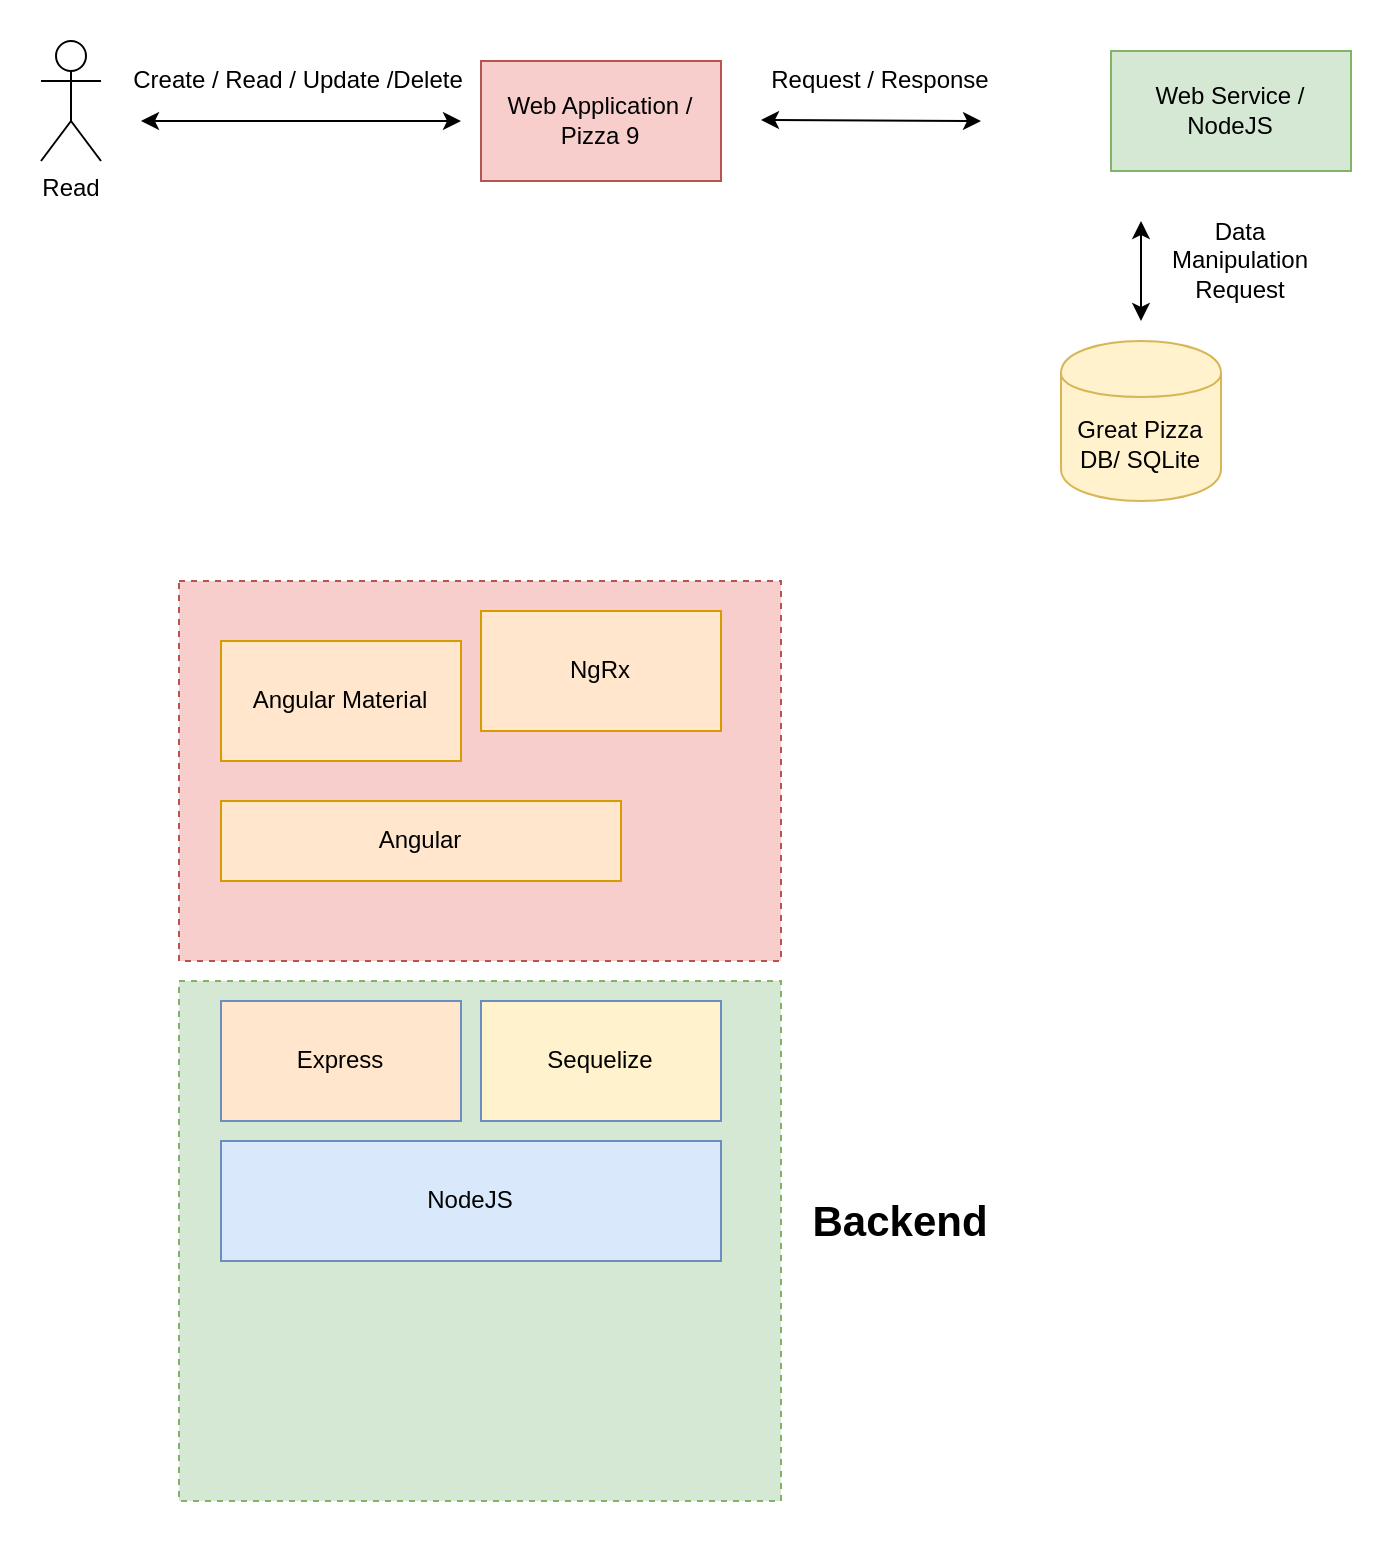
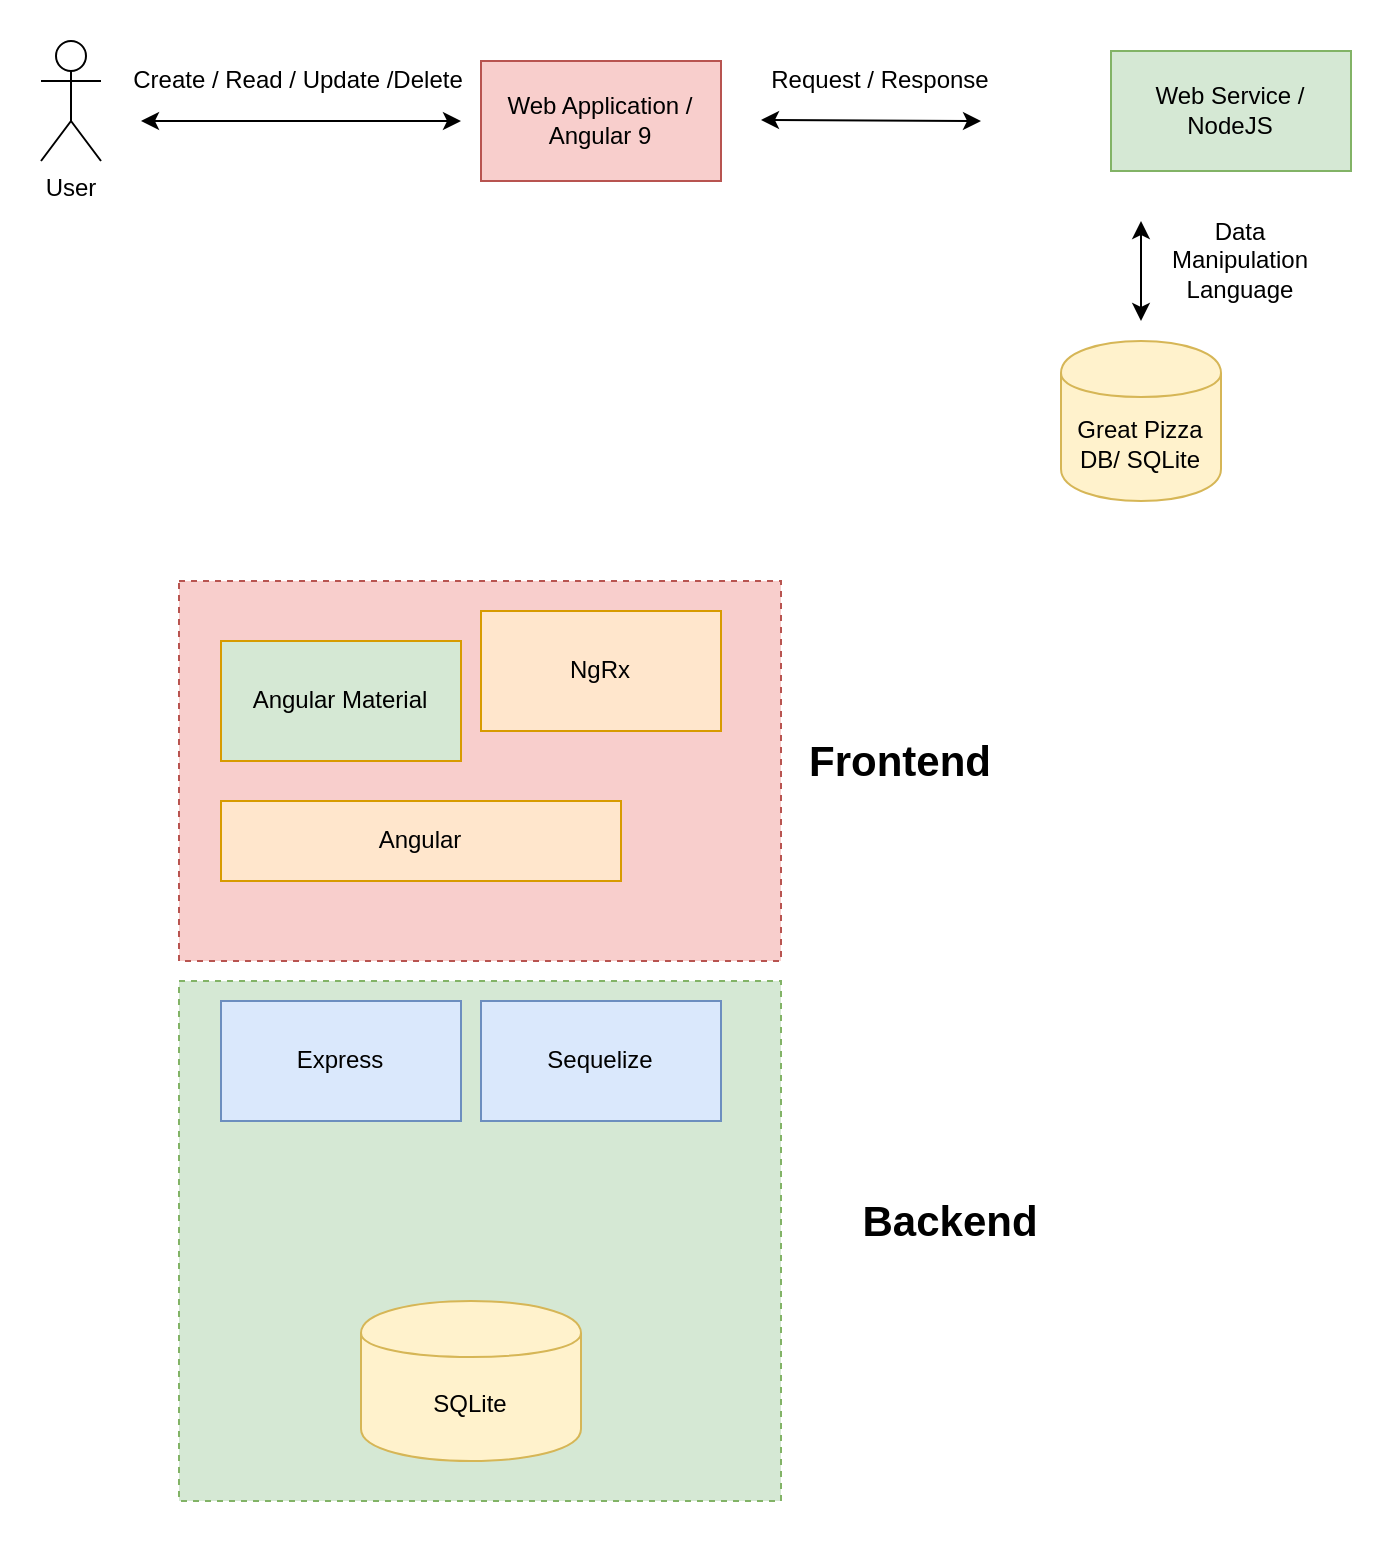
node "Web Application / Pizza 9": label "Web Application / Pizza 9" -> "Web Application / Angular 9"
node "Read": label "Read" -> "User"
node "Data Manipulation Request": label "Data Manipulation Request" -> "Data Manipulation Language"
node "Angular Material": fillcolor #ffe6cc -> #d5e8d4
node "Frontend": added
node "Express": fillcolor #ffe6cc -> #dae8fc
node "Sequelize": fillcolor #fff2cc -> #dae8fc
node "NodeJS": removed
node "Backend": moved (901, 1221) -> (951, 1221)
node "SQLite": added
